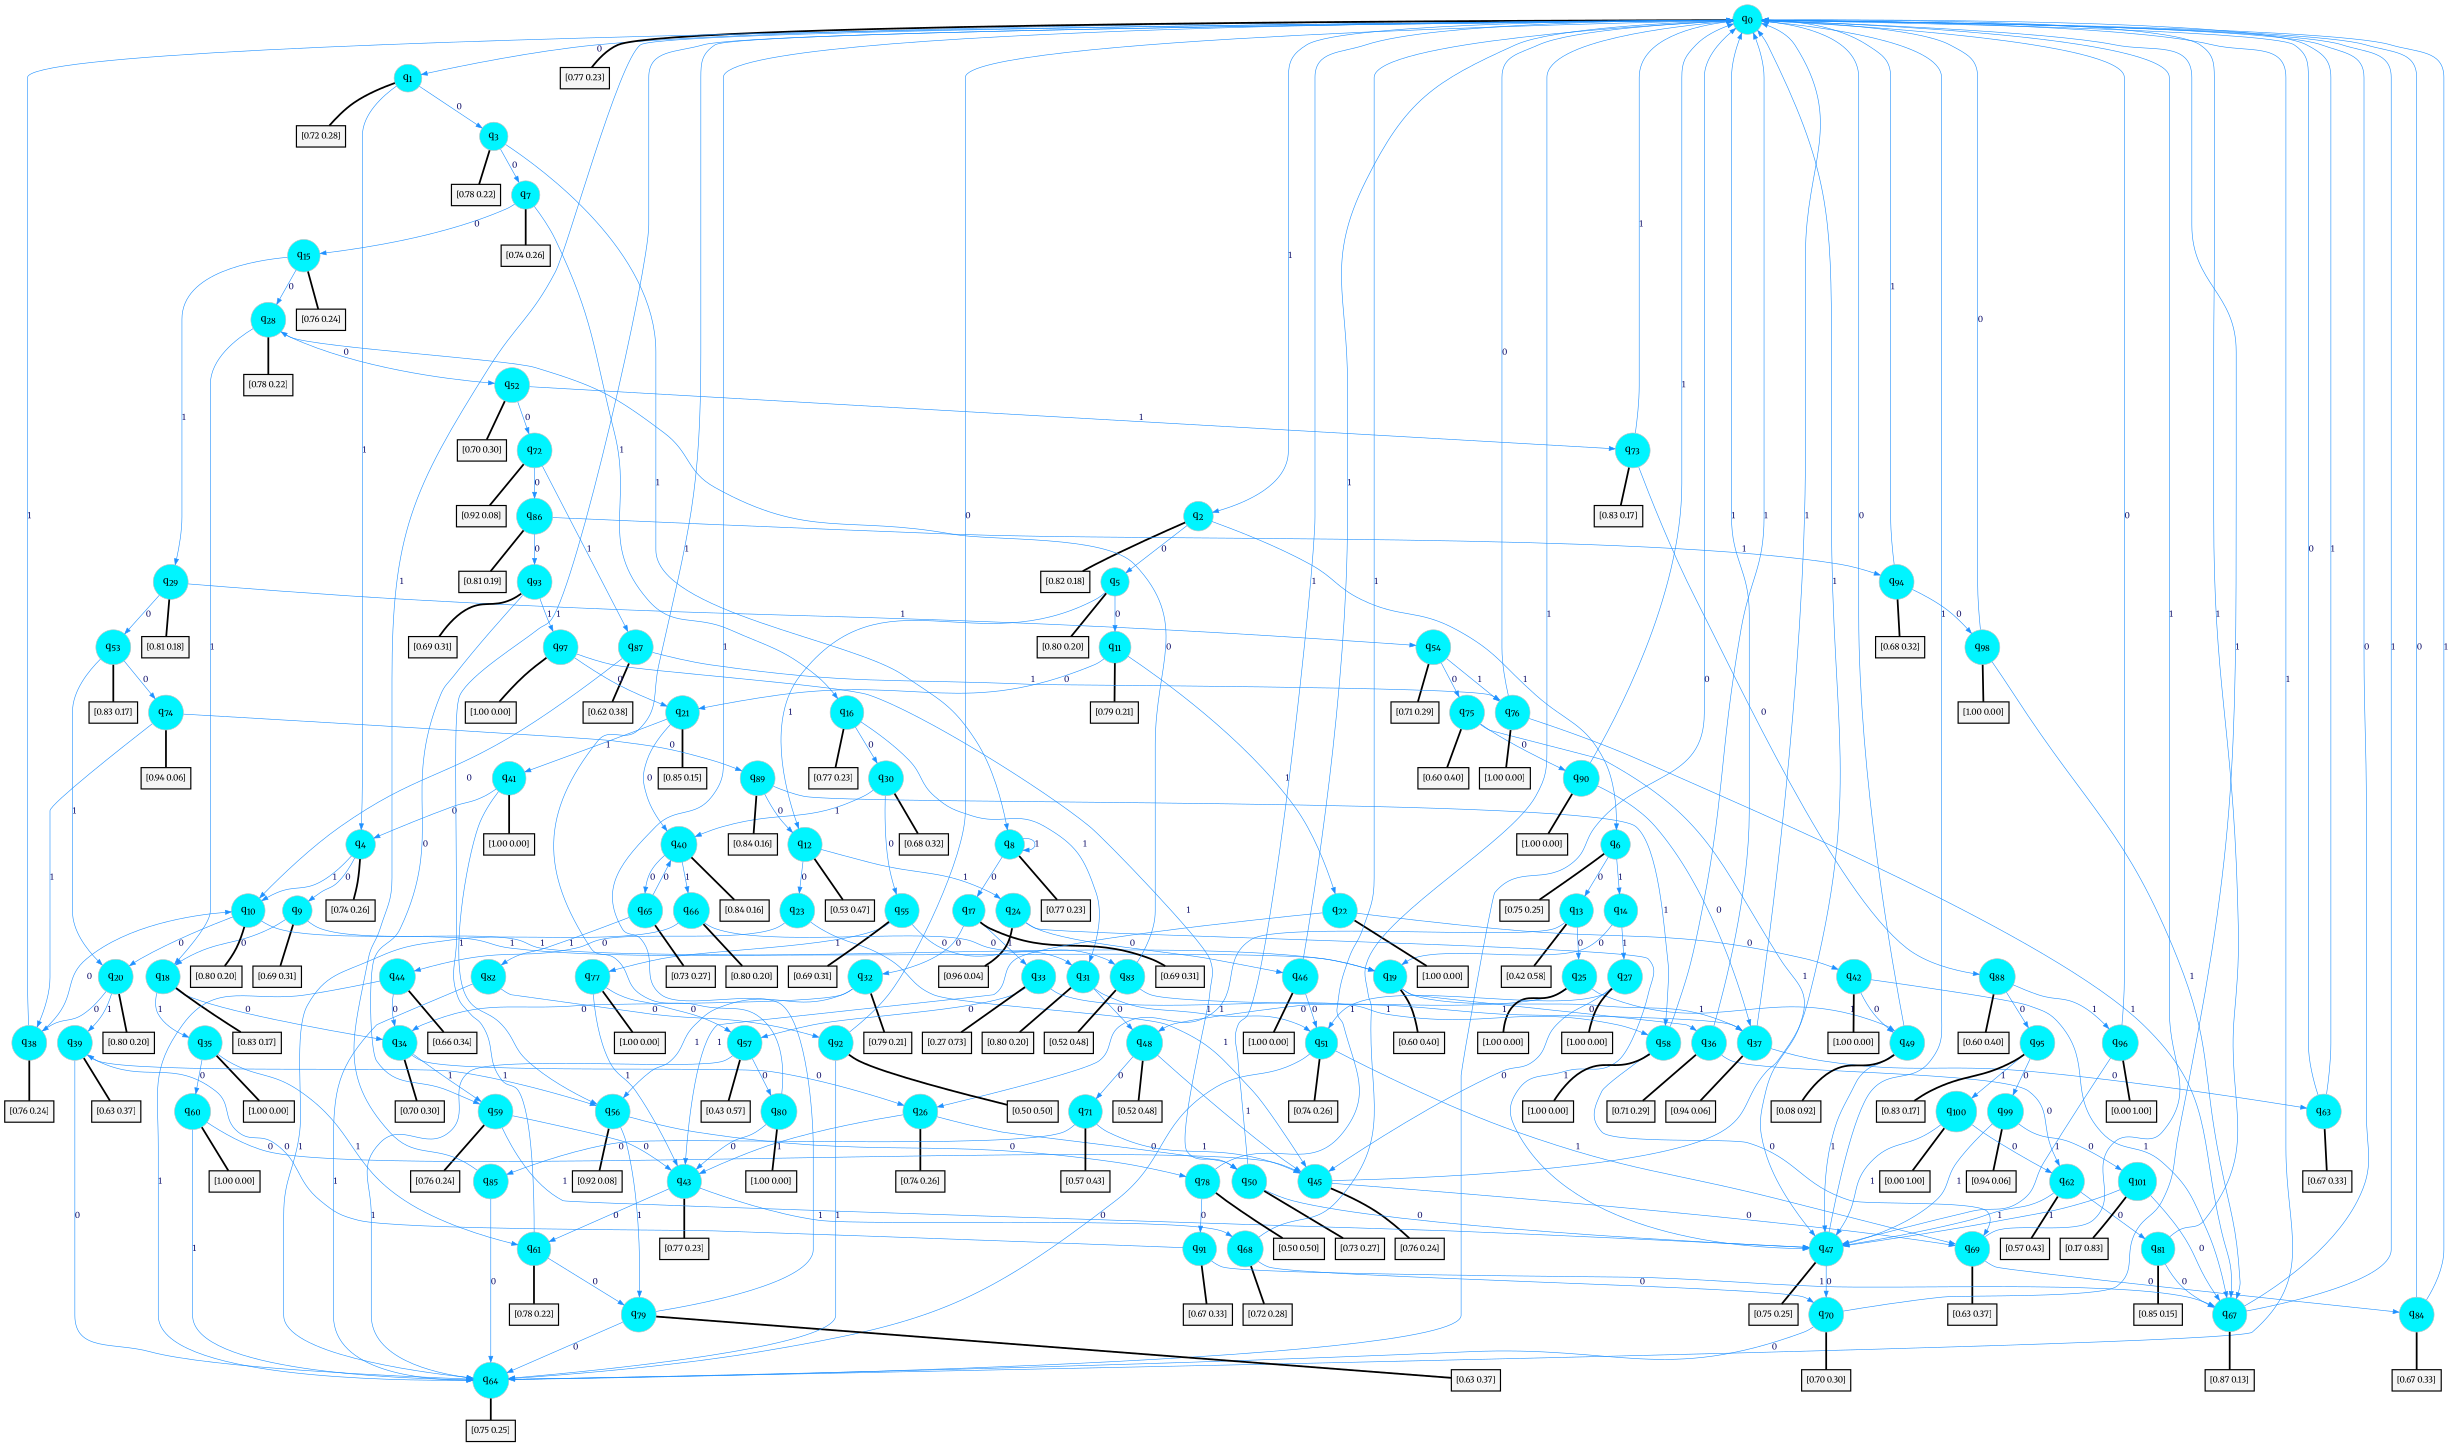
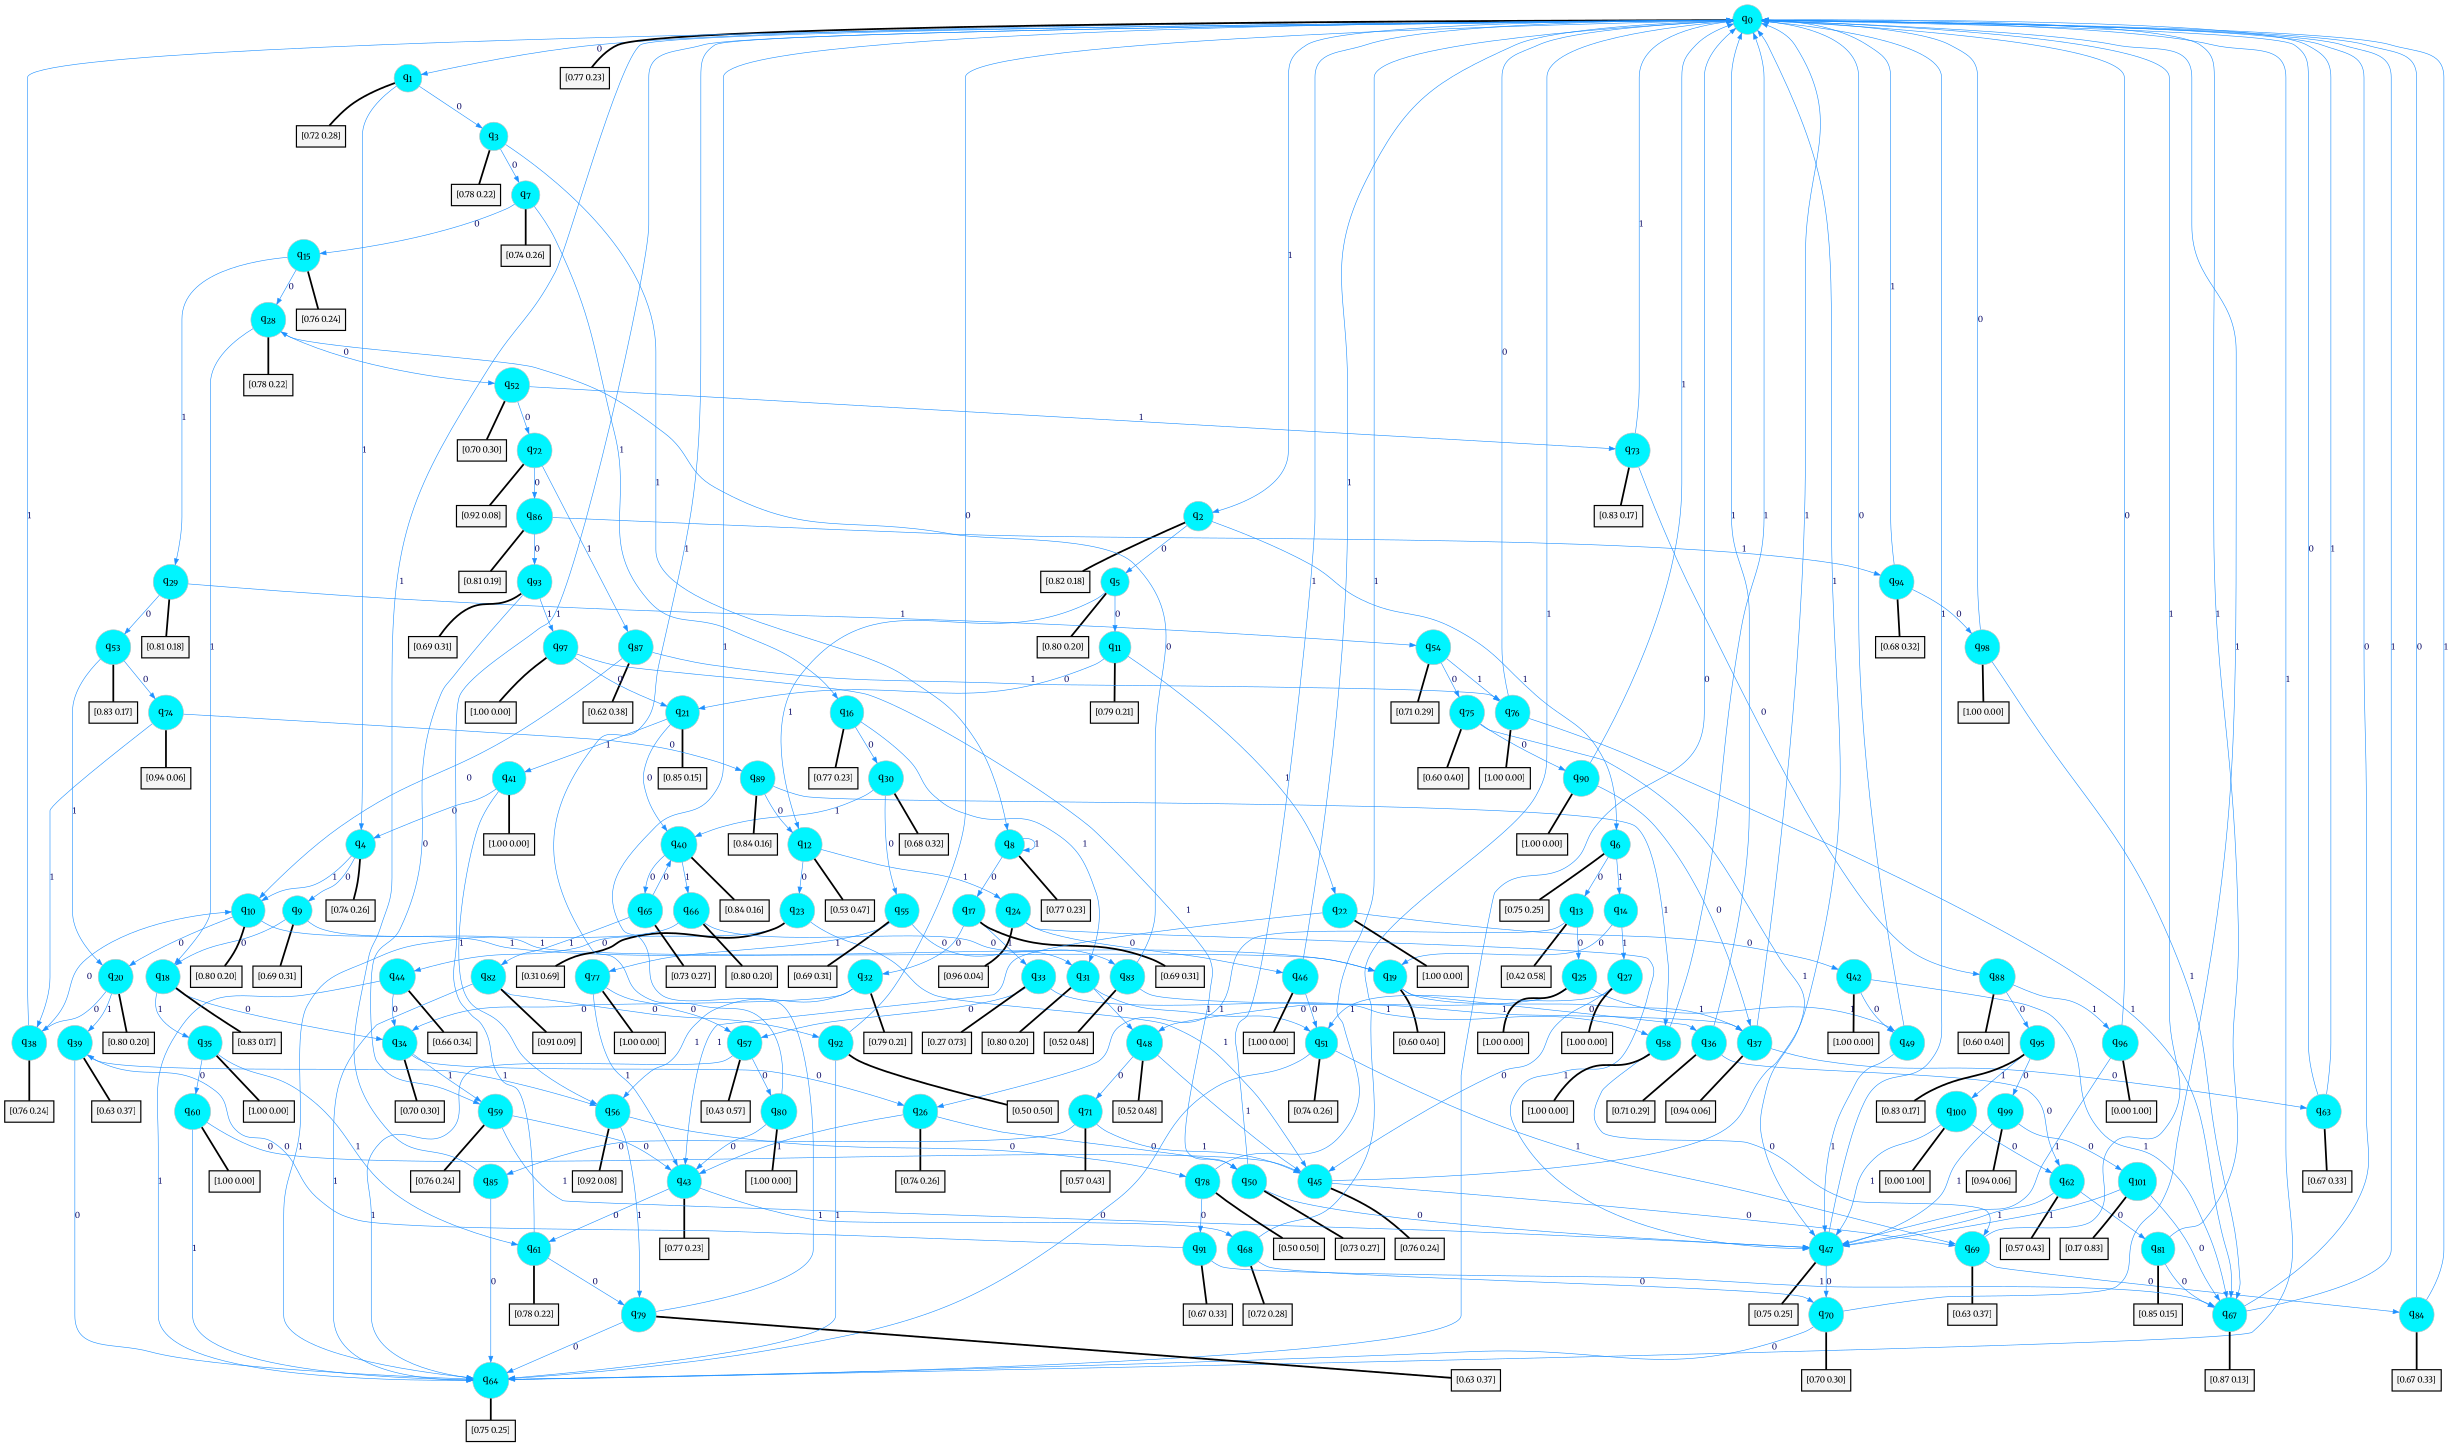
node "[0.31 0.69]": added
node "[0.91 0.09]": added
node "[0.08 0.92]": removed
